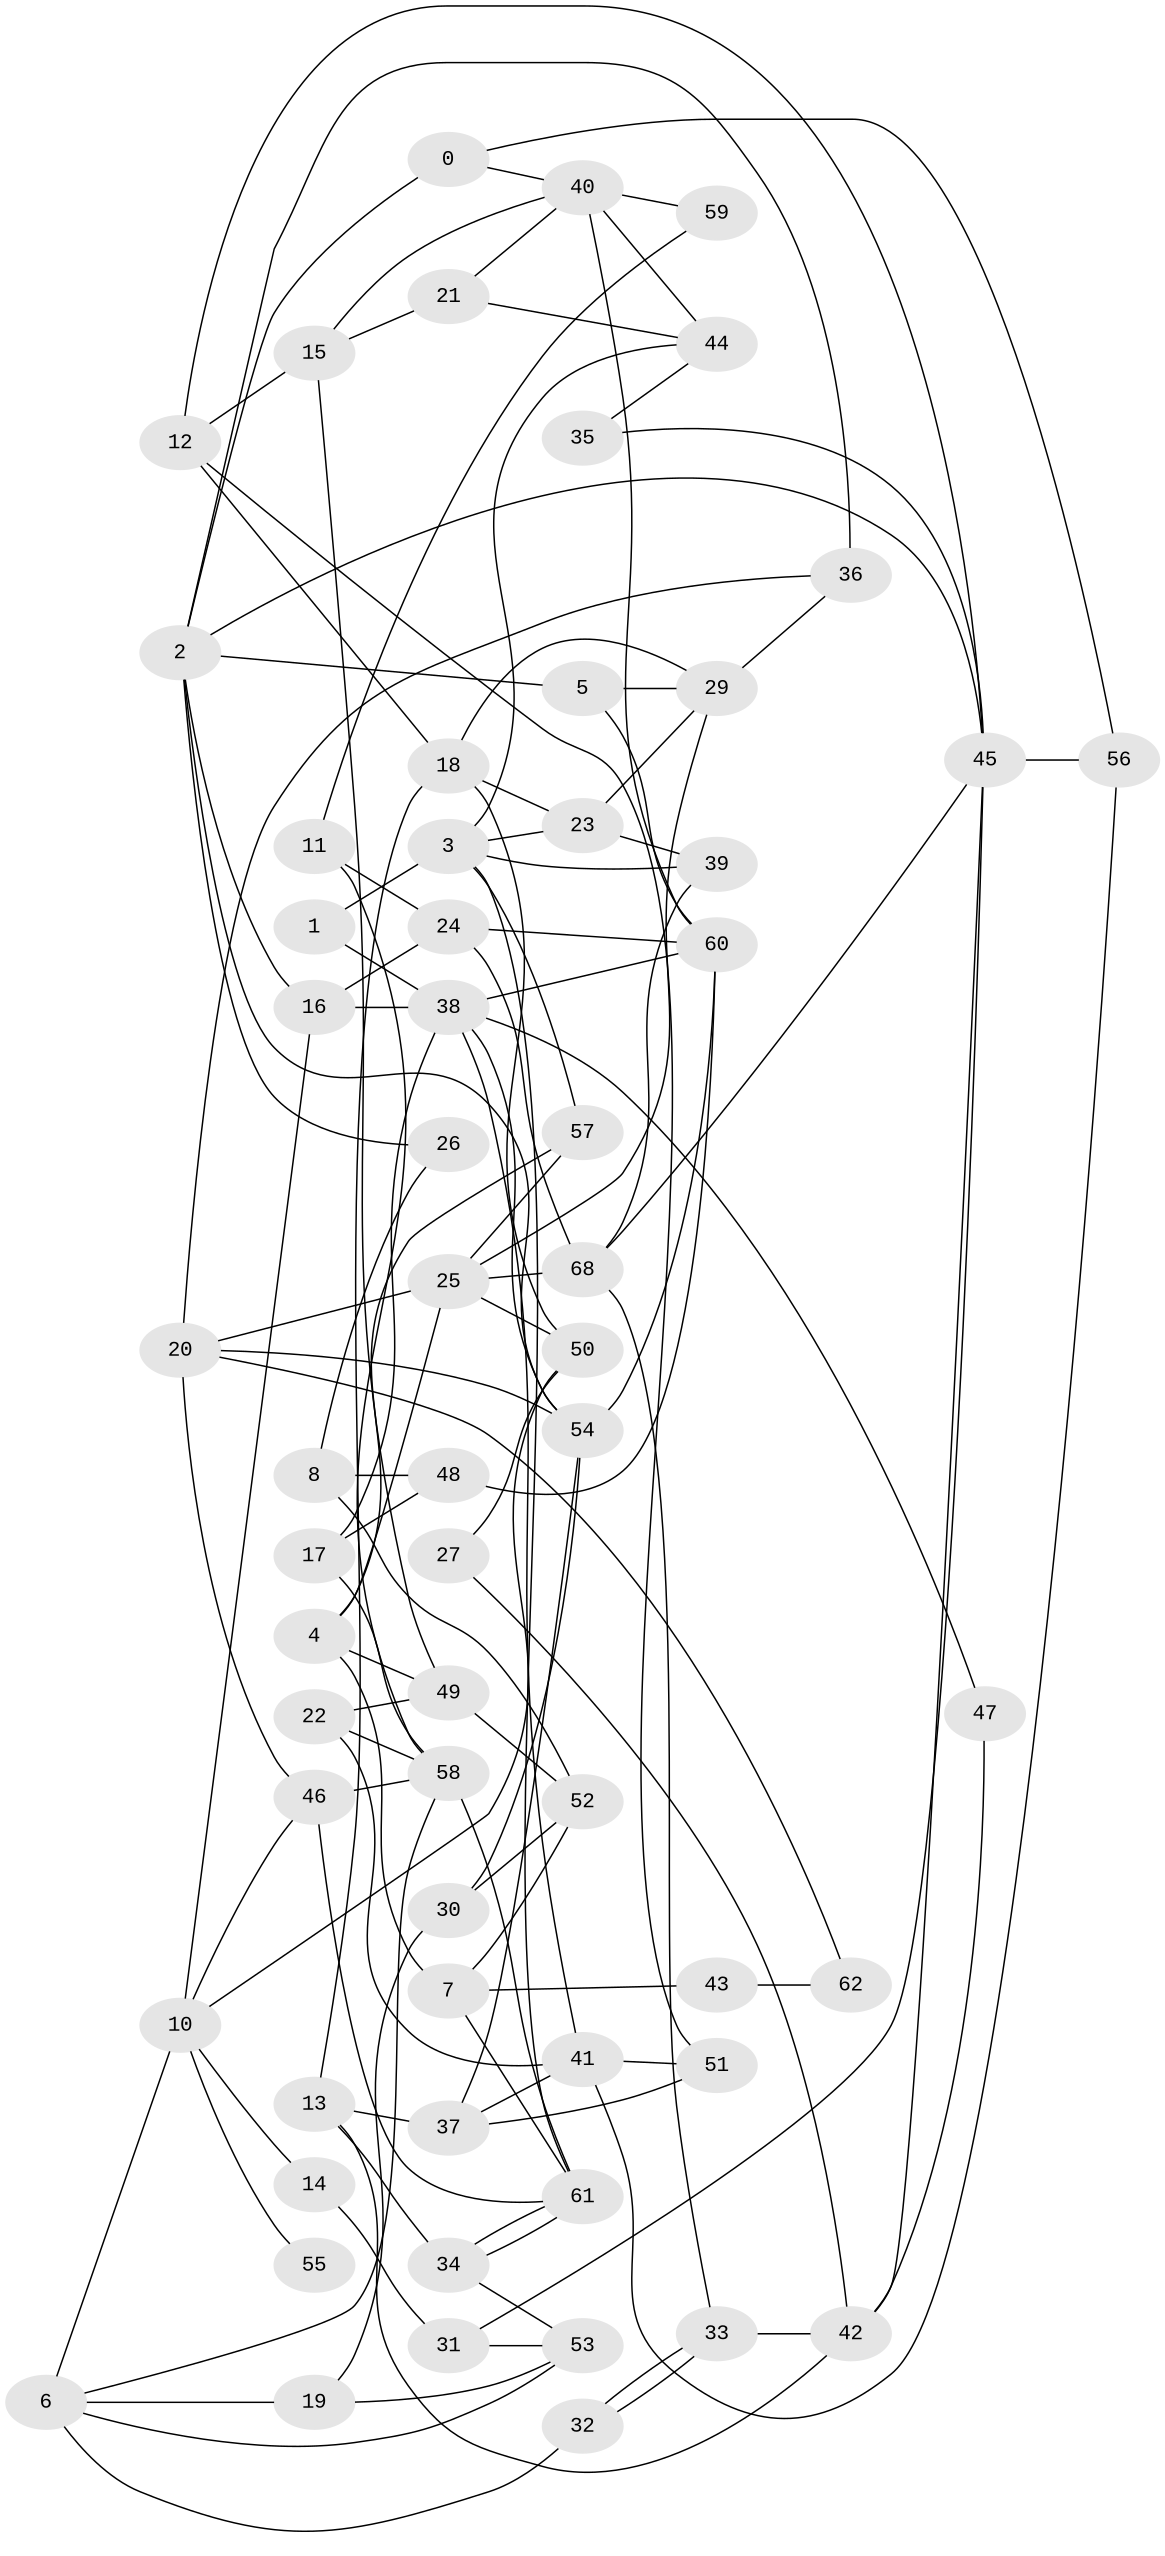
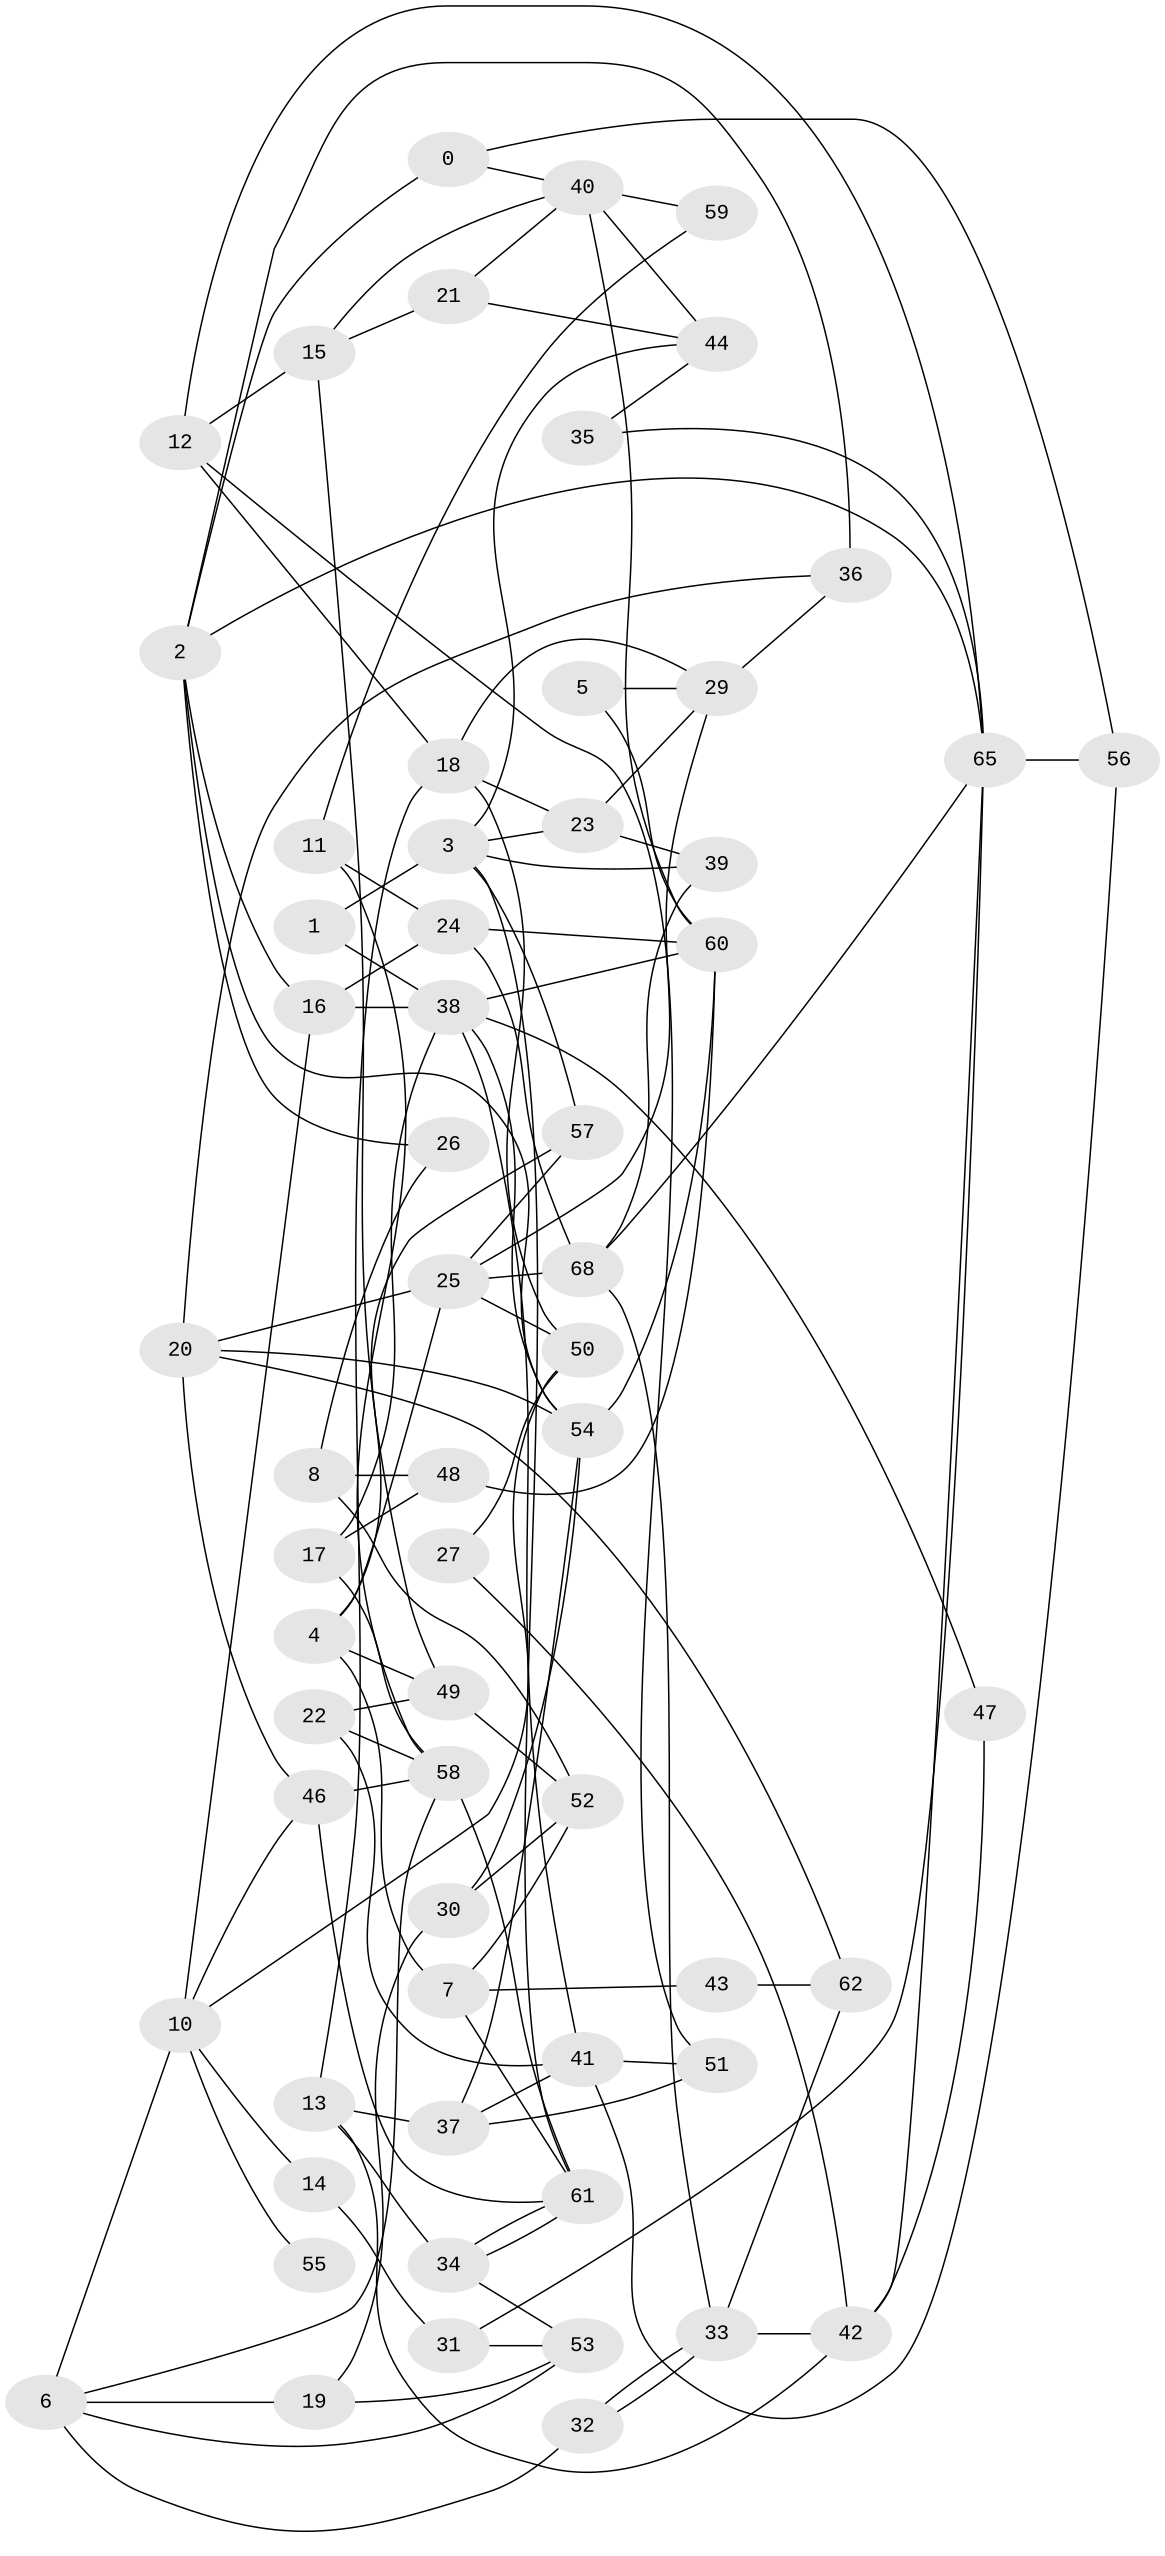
edge "2" -- "5": removed
node "45": label "45" -> "65"
edge "62" -- "33": added
